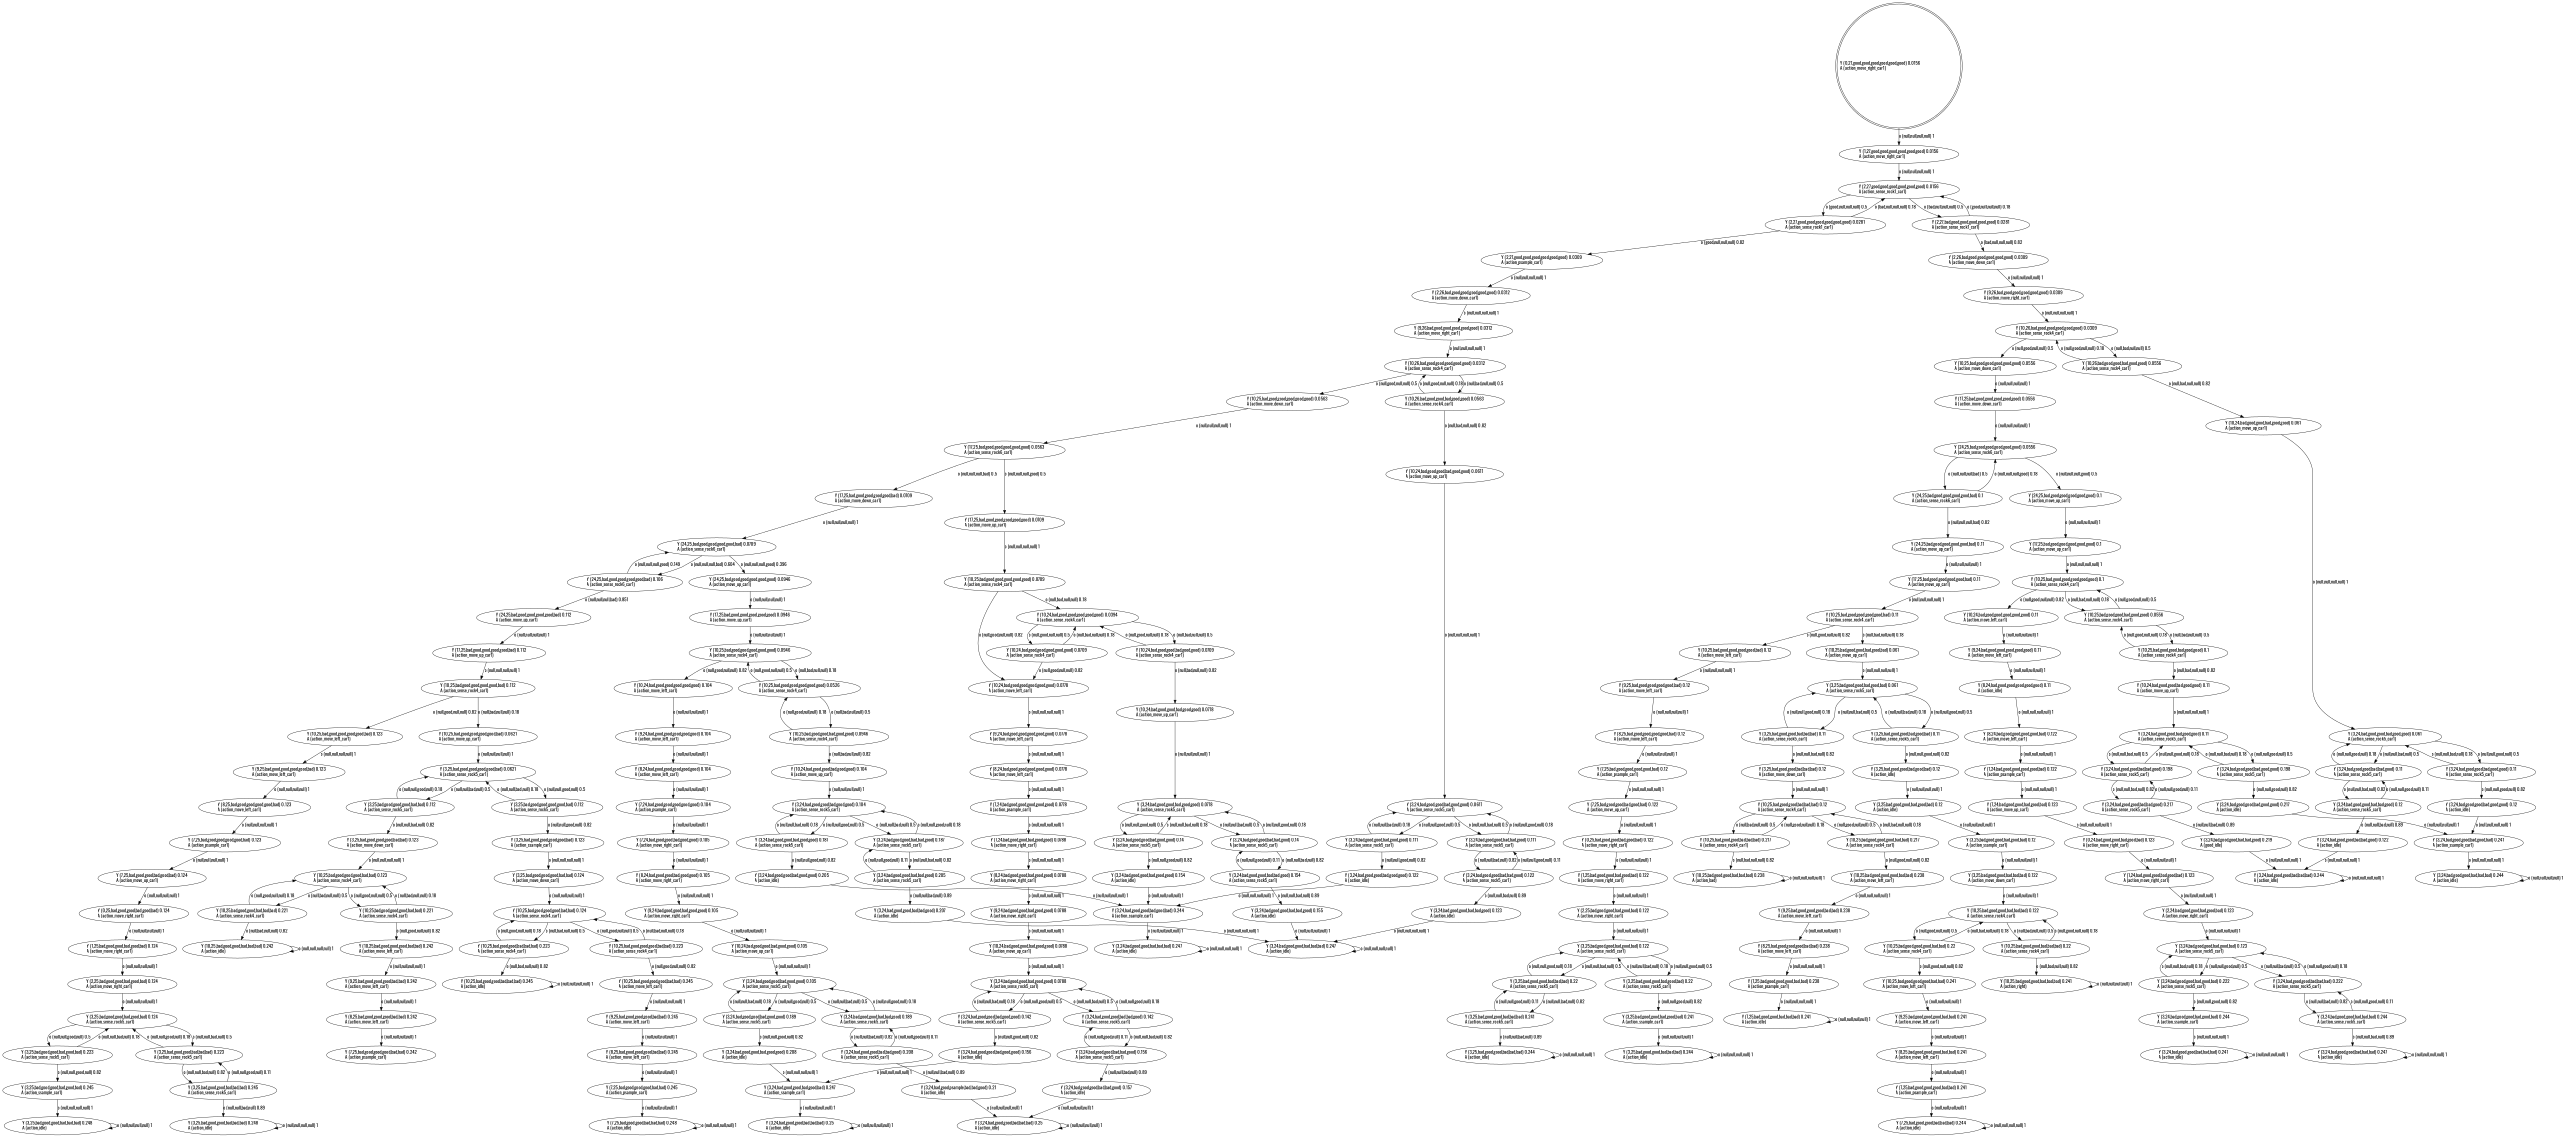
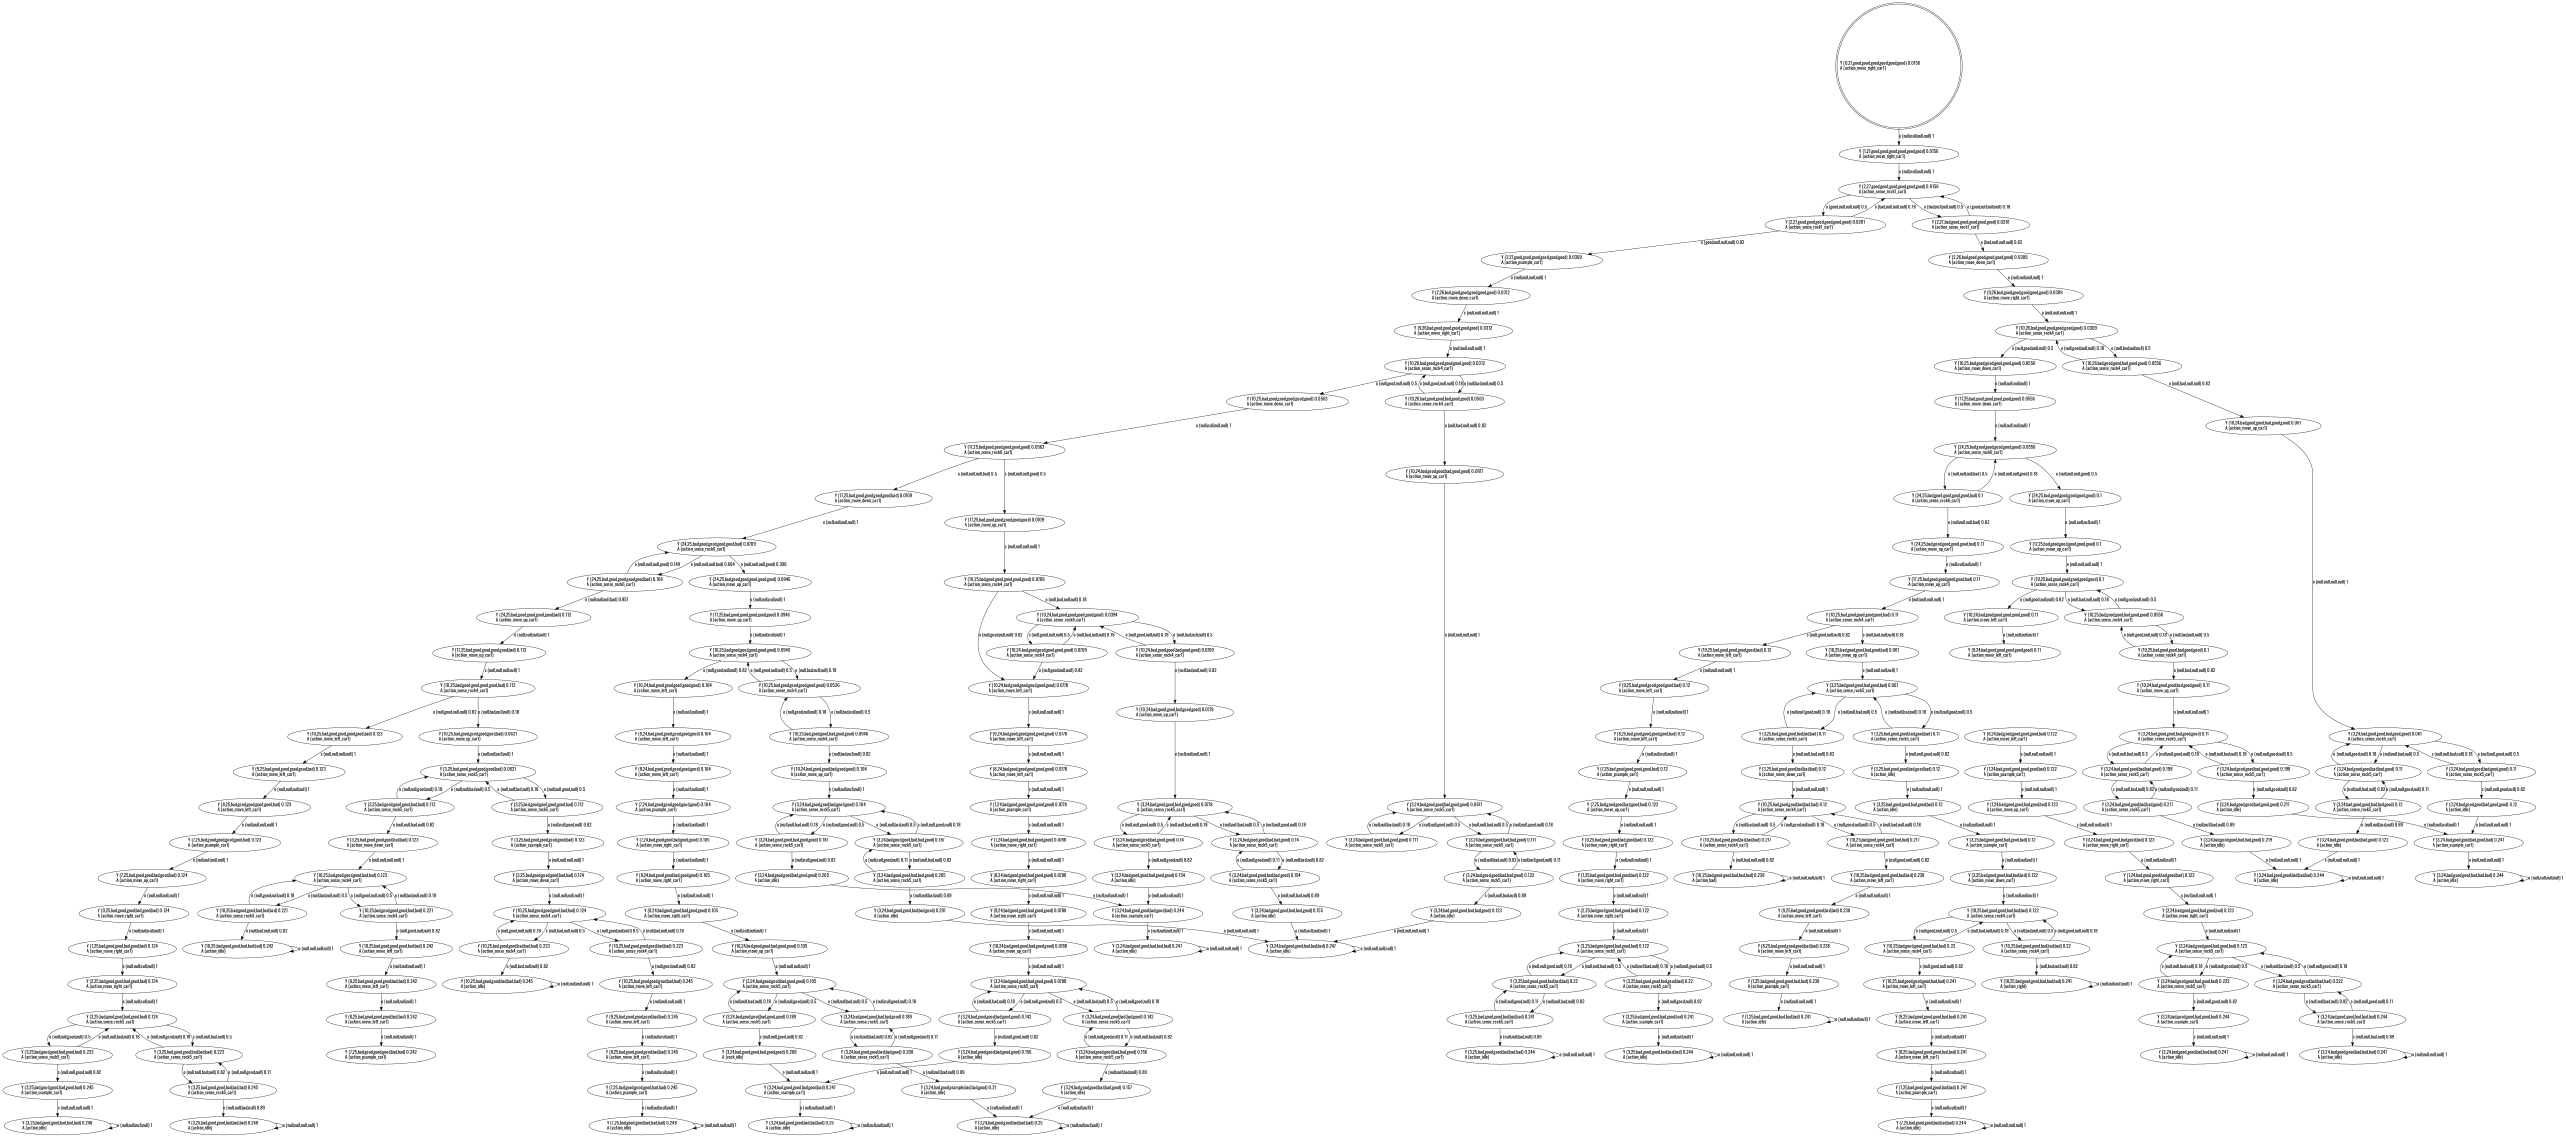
node "Y (8,24,bad,good,good,good,good,good) 0.11 A (action_idle)": removed
node "Y (3,24,bad,good,good,bad,bad,good) 0.219 A (good_idle)": label "Y (3,24,bad,good,good,bad,bad,good) 0.219 A (good_idle)" -> "Y (3,24,bad,good,good,bad,bad,good) 0.219 A (action_idle)"
node "Y (3,24,bad,good,good,bad,good,good) 0.122 A (action_idle)": removed
node "Y (3,24,bad,good,good,bad,good,good) 0.208 A (action_idle)": label "Y (3,24,bad,good,good,bad,good,good) 0.208 A (action_idle)" -> "Y (3,24,bad,good,good,bad,good,good) 0.208 A (rock_idle)"
